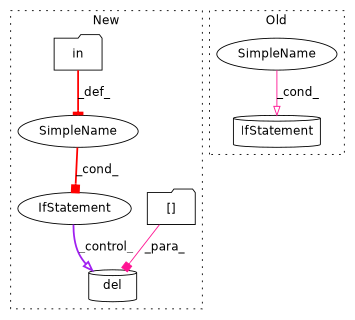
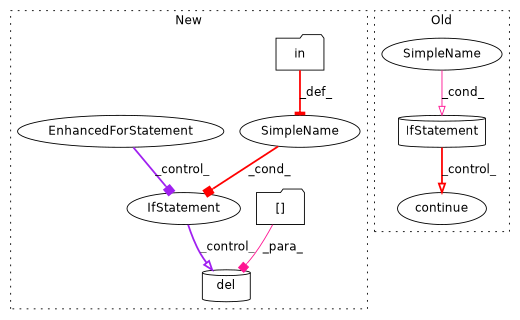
node "EnhancedForStatement": added
node "continue": added
